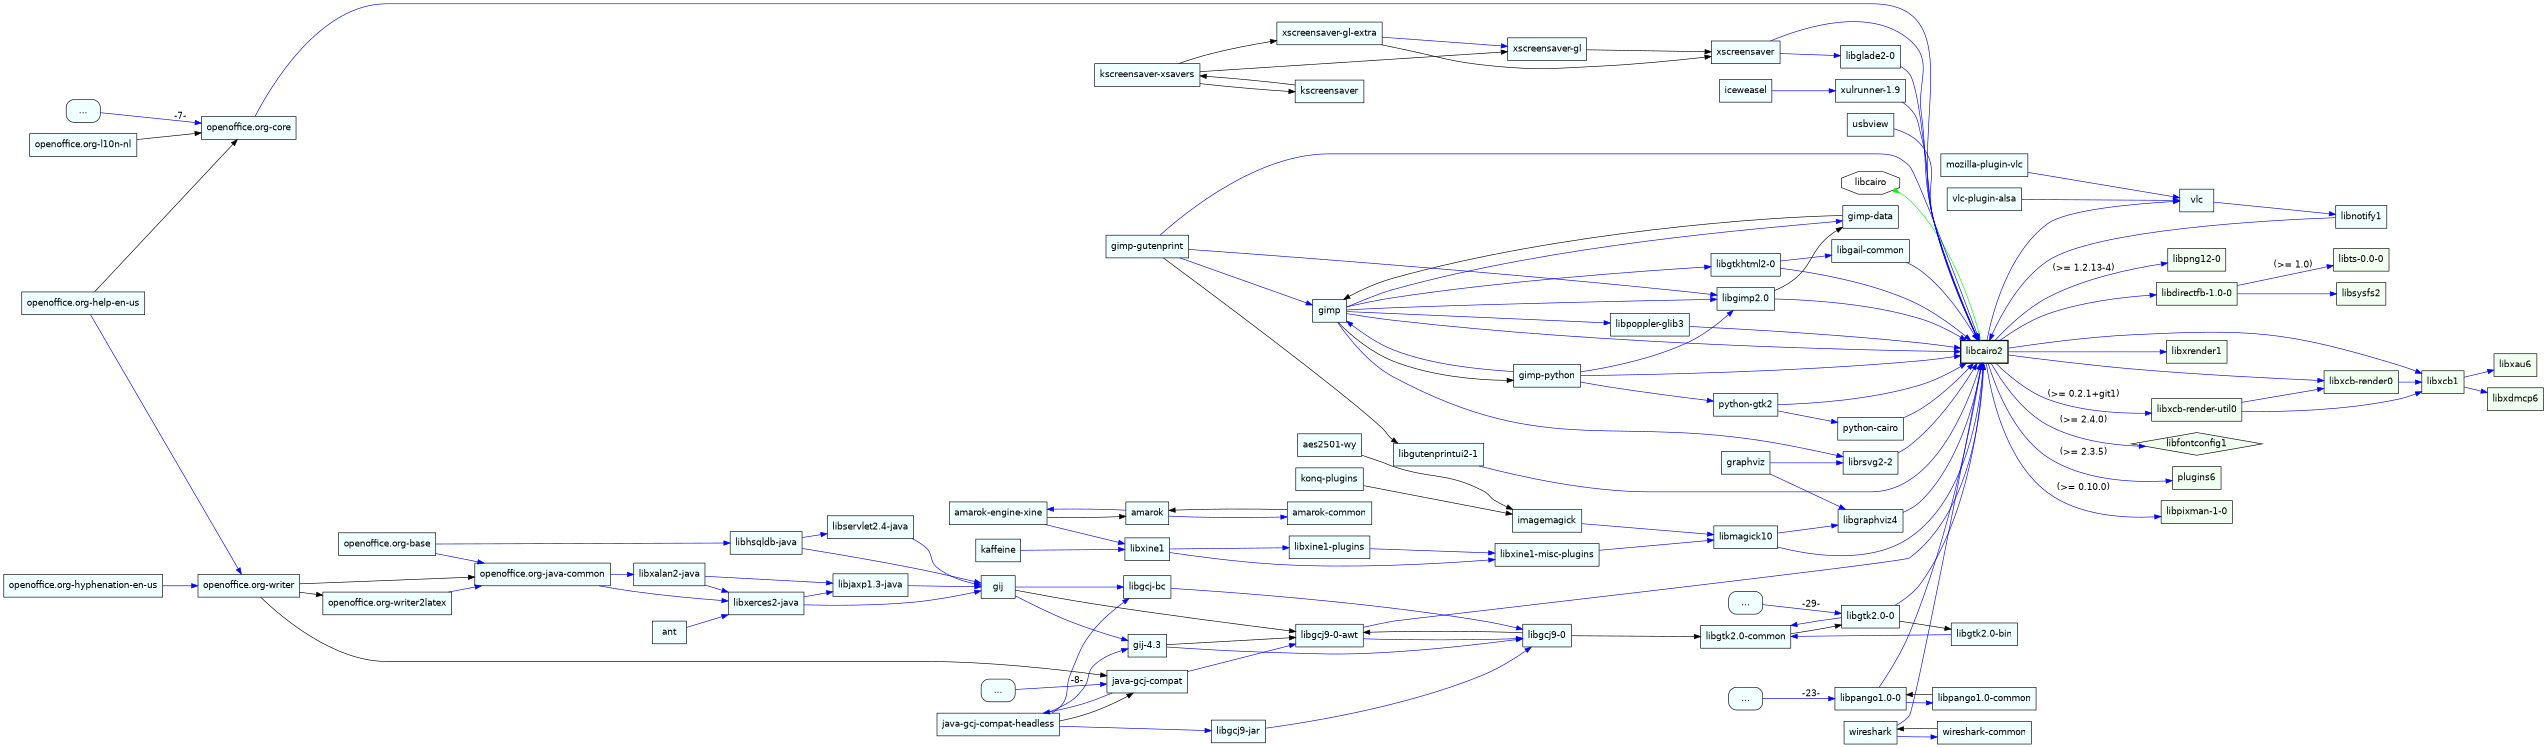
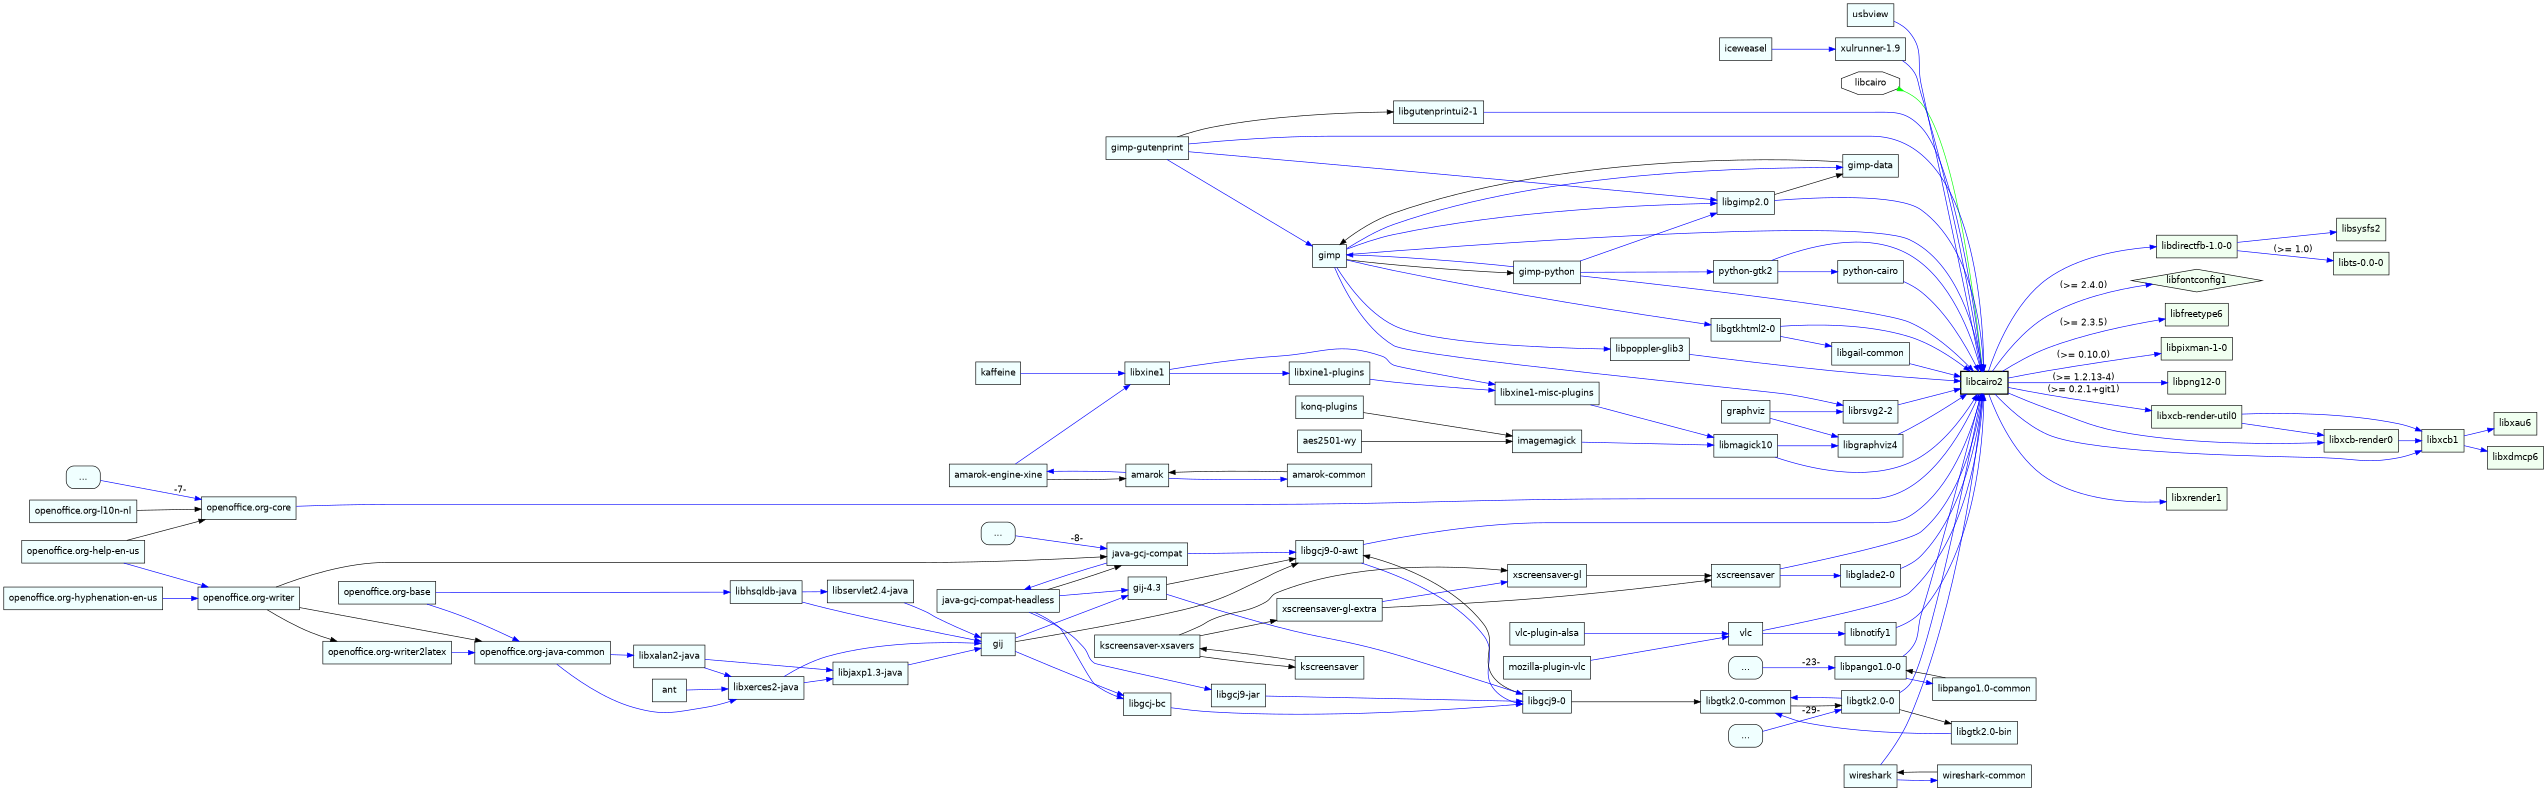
edge "libcairo2" -> "vlc": reversed
node "plugins6": label "plugins6" -> "libfreetype6"
